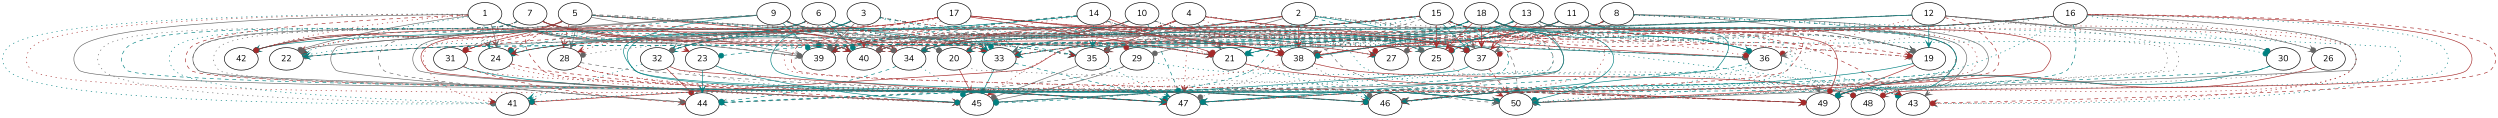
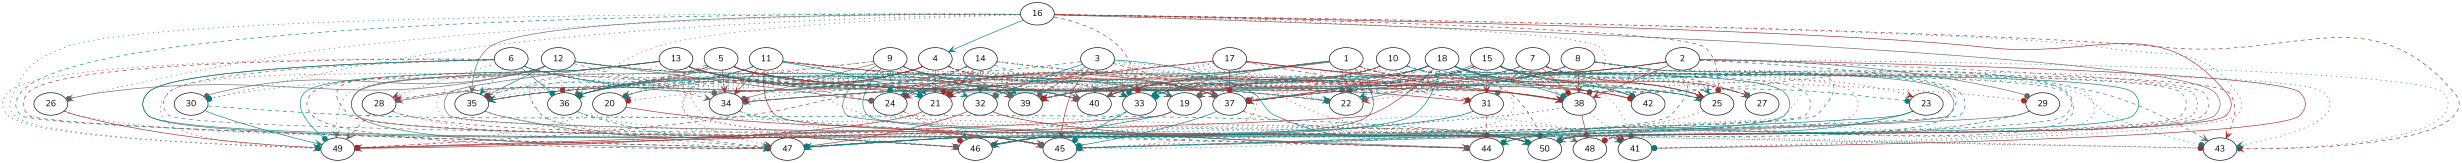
edge "16" -> "34": now "16" -> "4"
edge "2" -> "37": color teal -> brown
edge "3" -> "40": color brown -> teal
edge "7" -> "34": color brown -> teal
edge "12" -> "37": added
edge "17" -> "45": added
